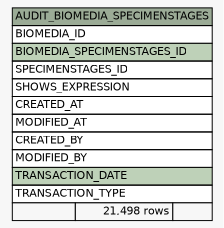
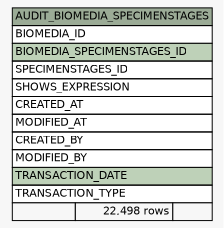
node "AUDIT_BIOMEDIA_SPECIMENSTAGES": text "21,498 rows" -> "22,498 rows"
